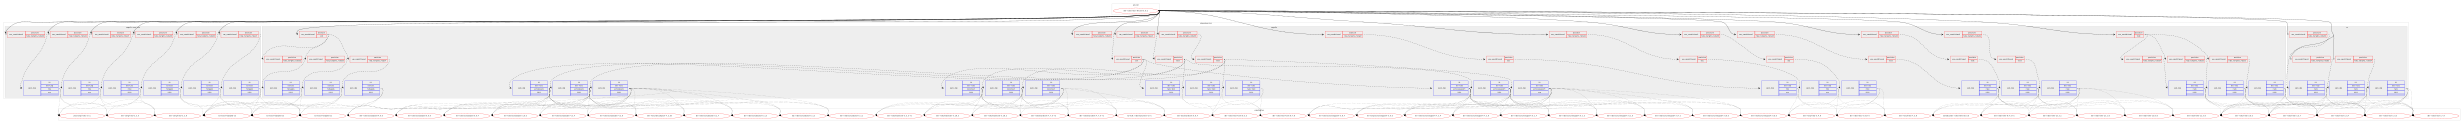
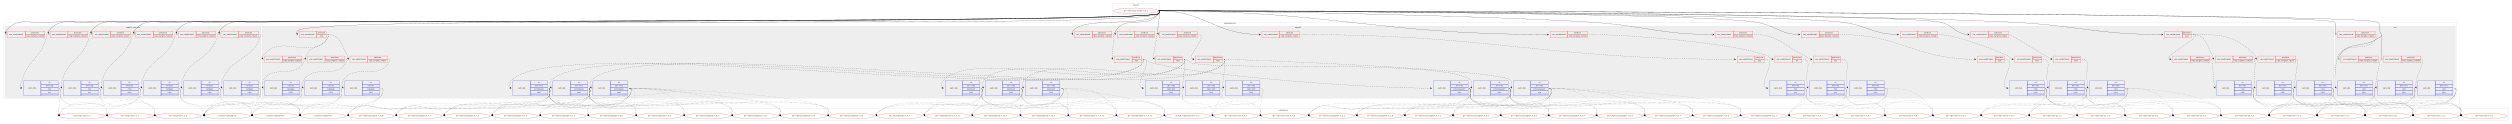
node "dev-ruby/rdoc-4.3.0": added
node "conditional-ruby/rake-10.5.0": label "conditional-ruby/rake-10.5.0" -> "dev-ruby/rake-10.5.0"
